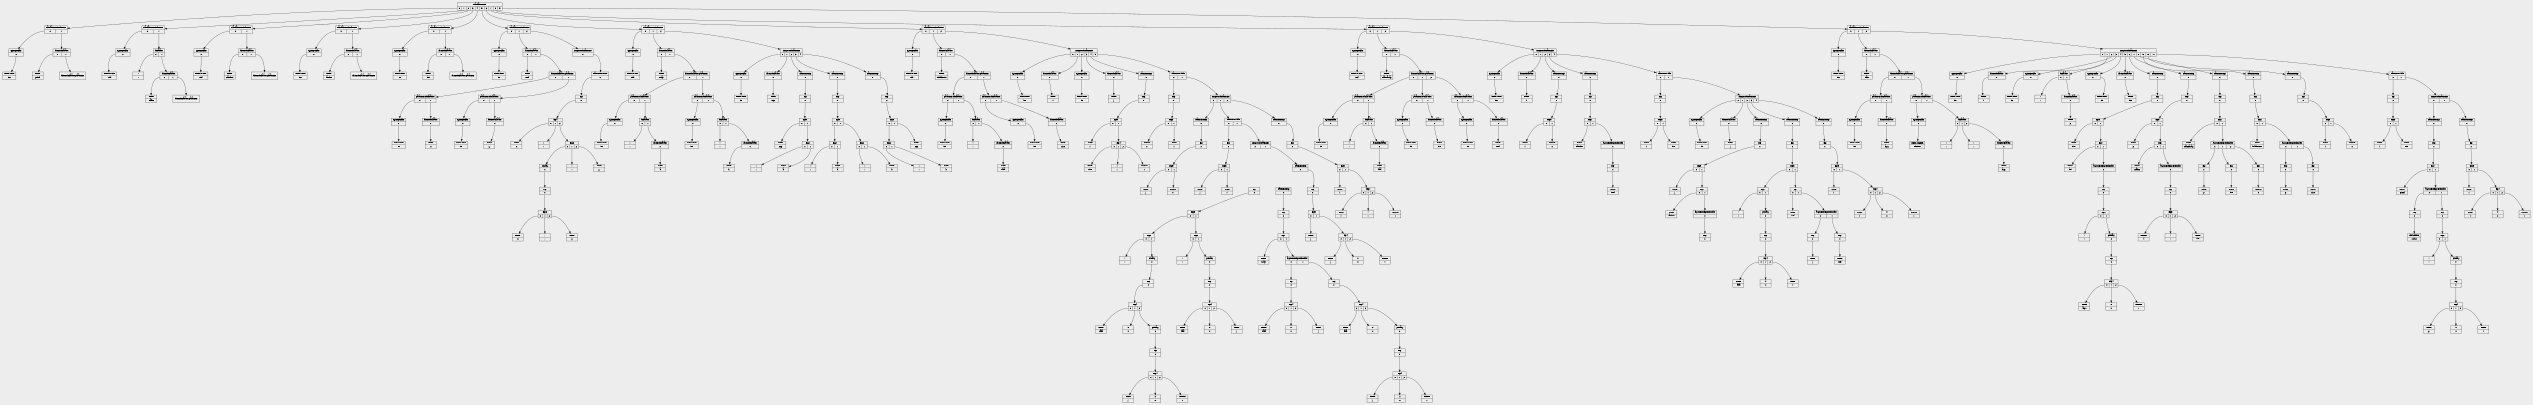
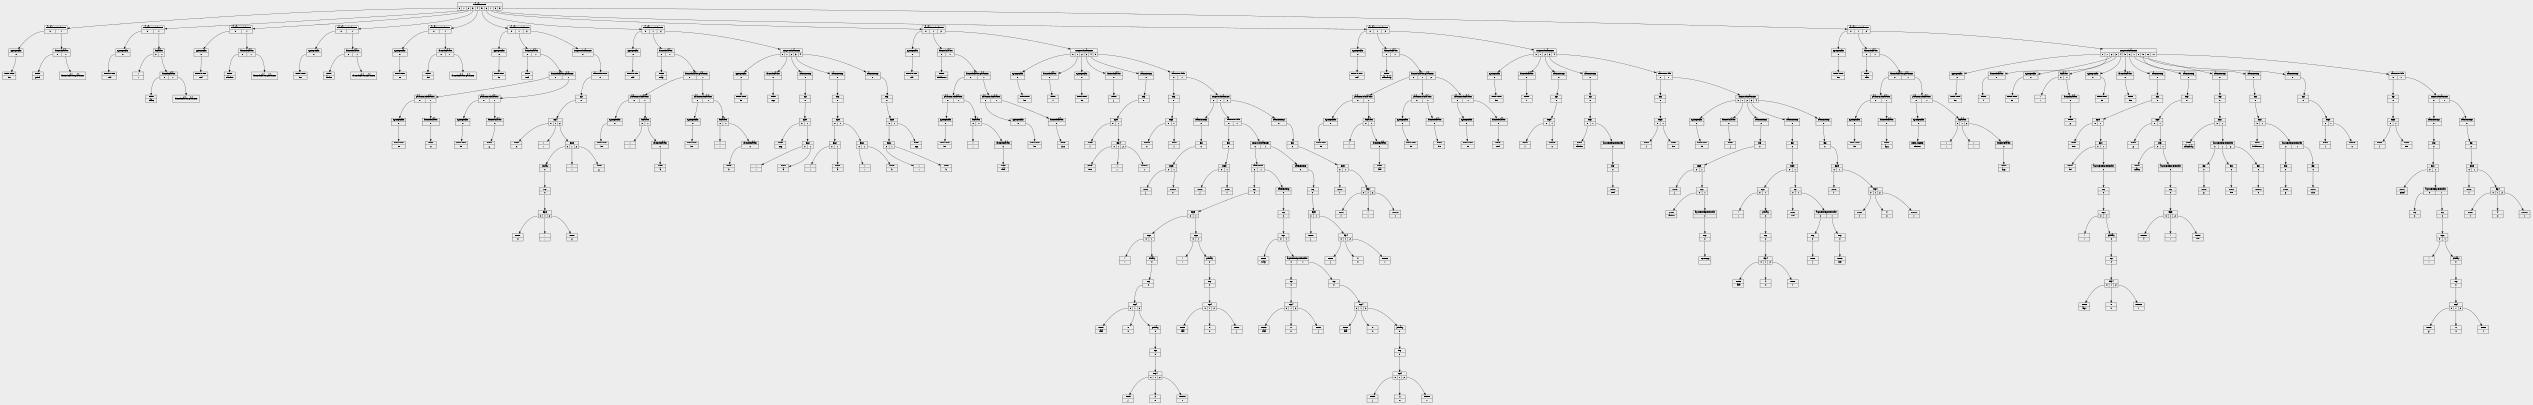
node "statement_if": added
node "TK_STRING": removed
node "exp_empty": added
